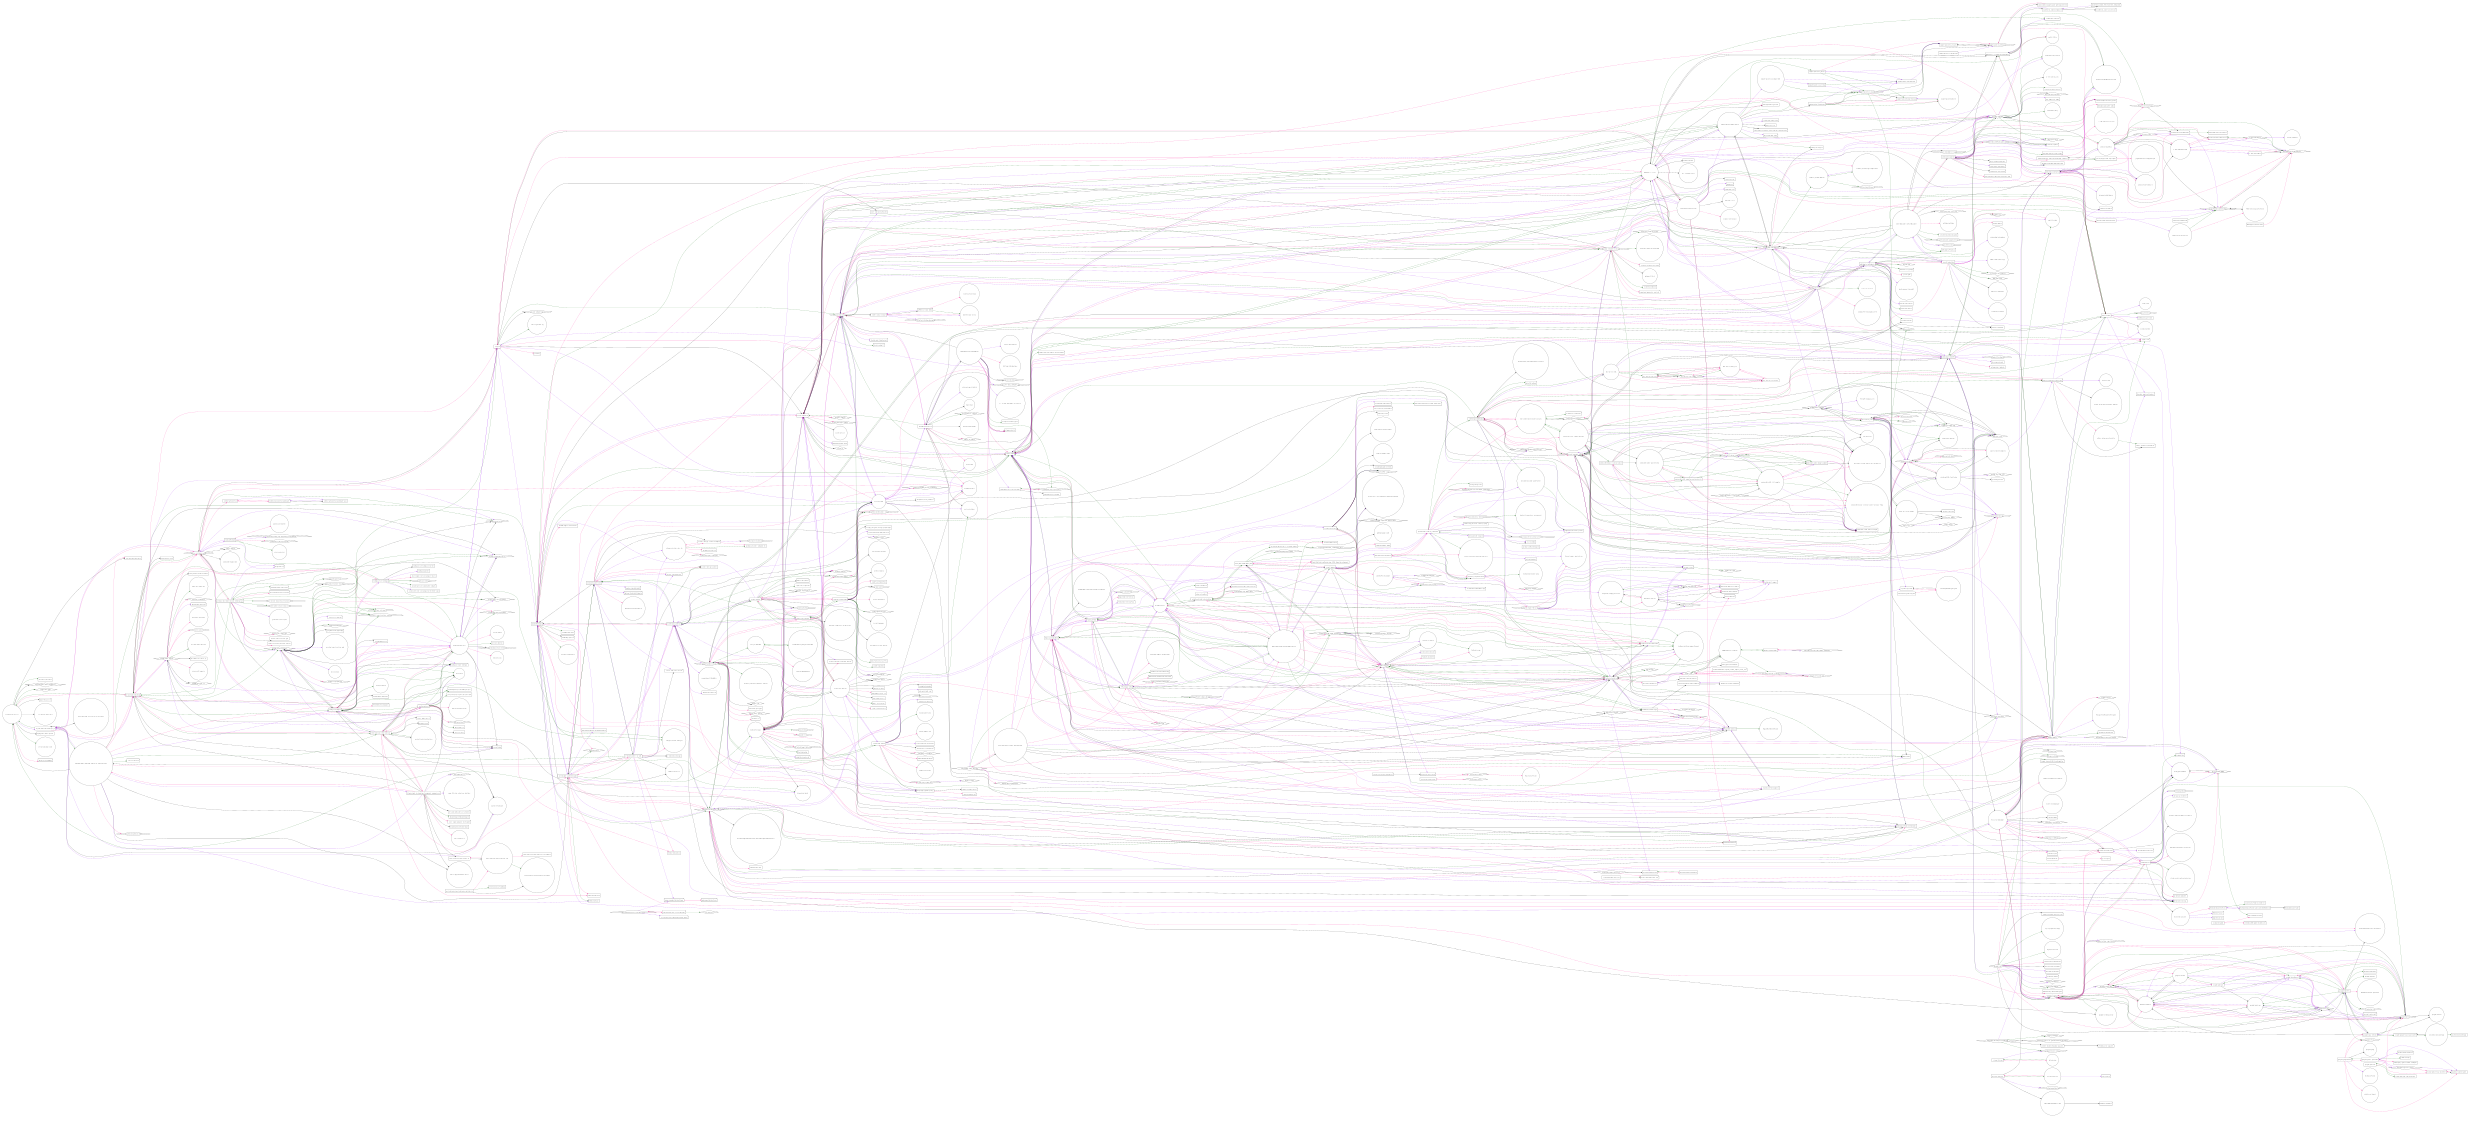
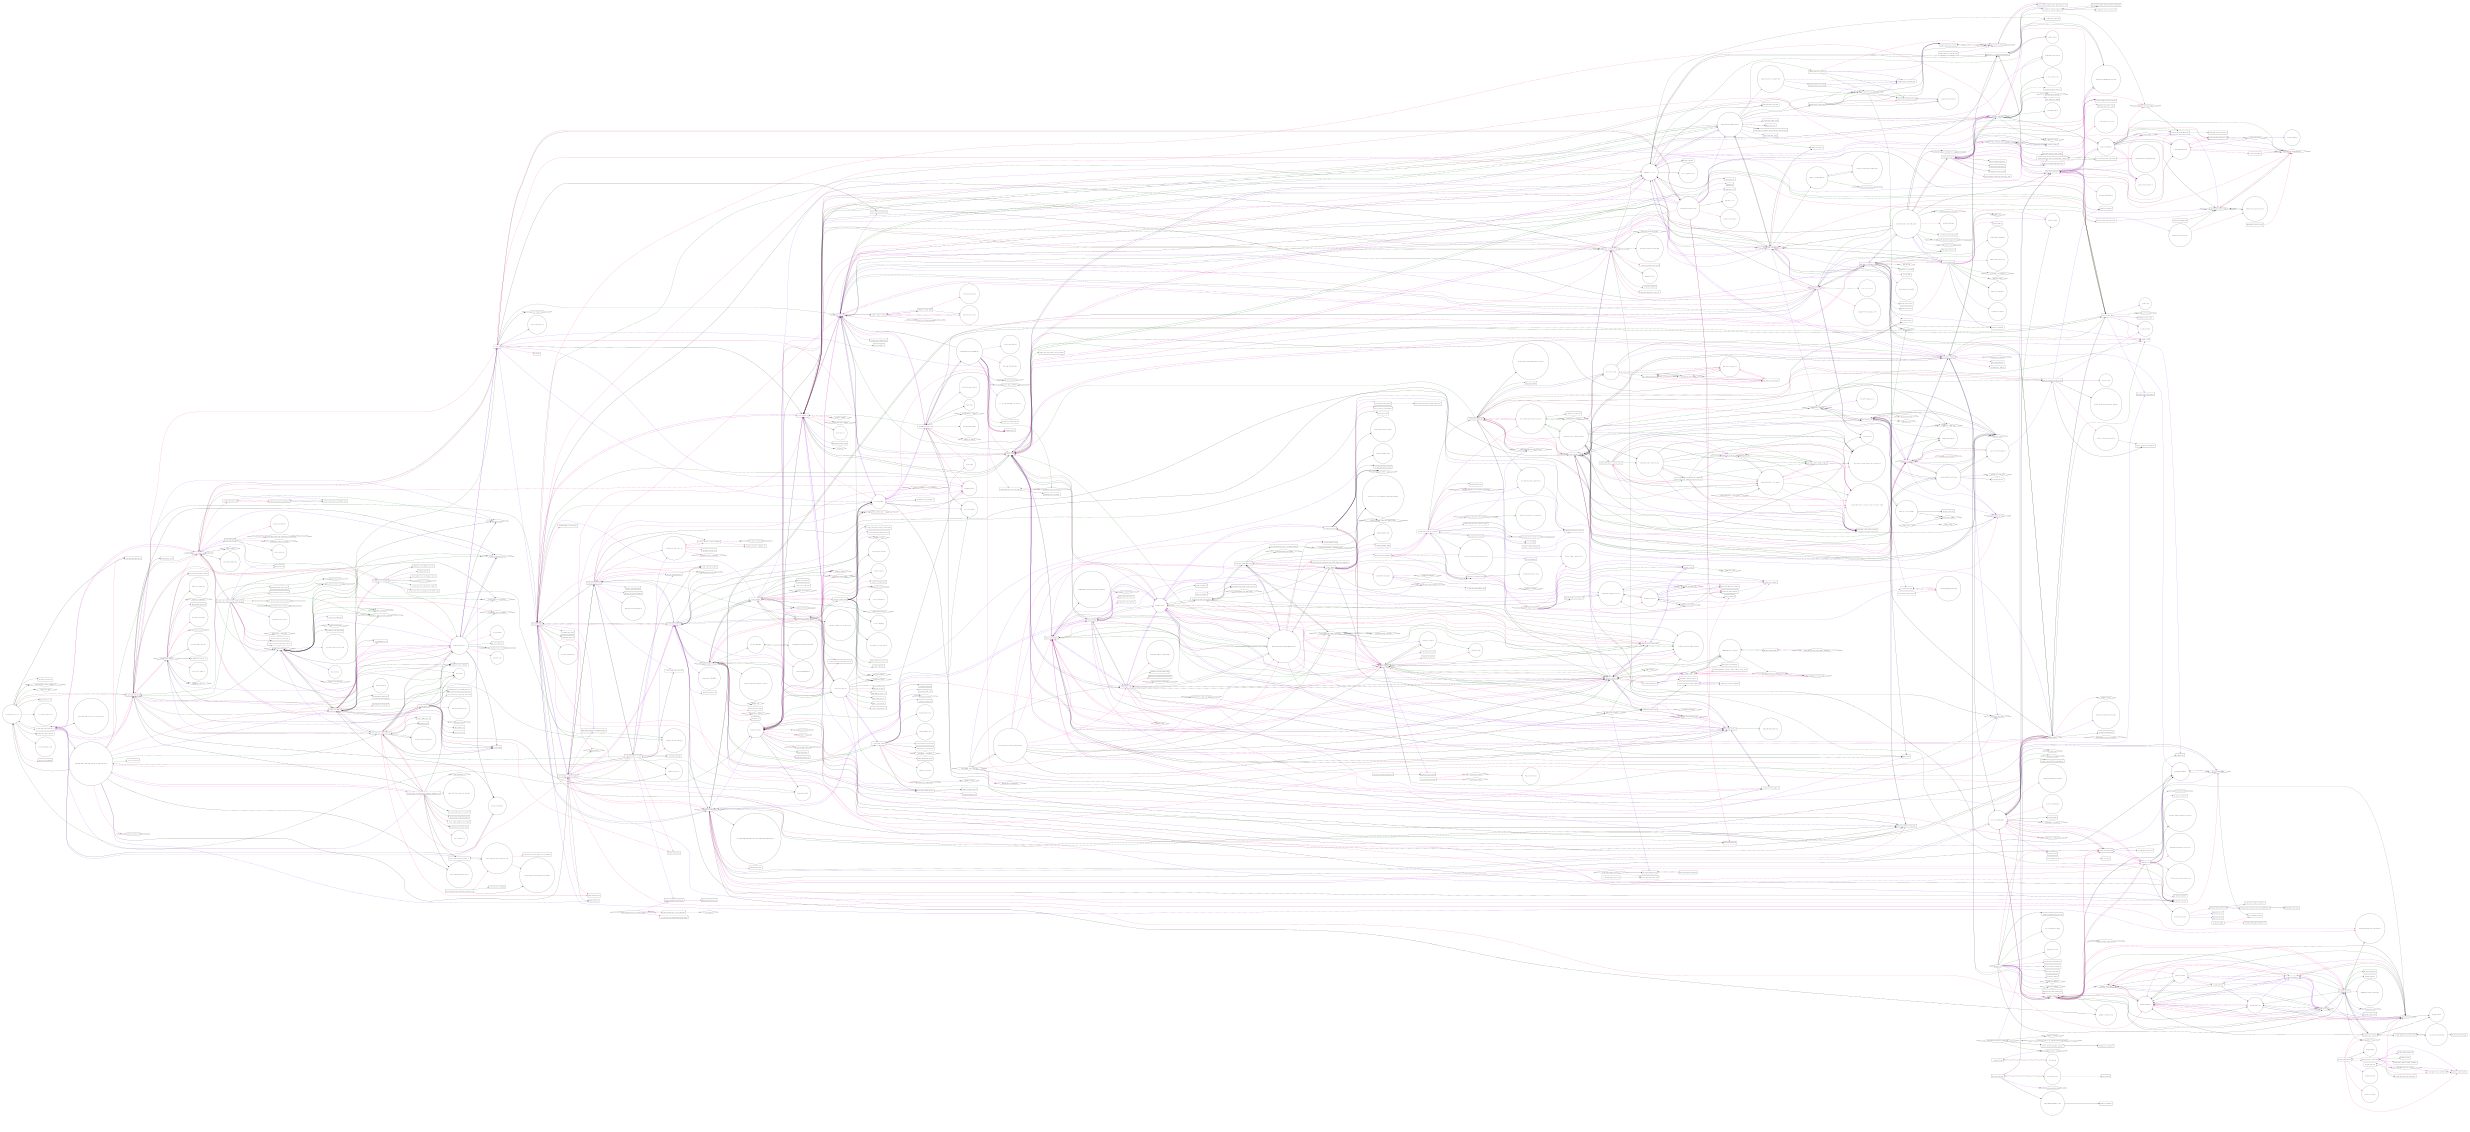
node "sammycage/lunasvg": added
node "Kofybrek/Neural-network": added
